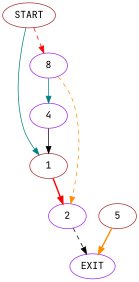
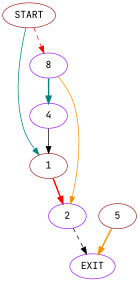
edge "8" -> "4": style solid -> bold
edge "8" -> "2": style dashed -> solid
